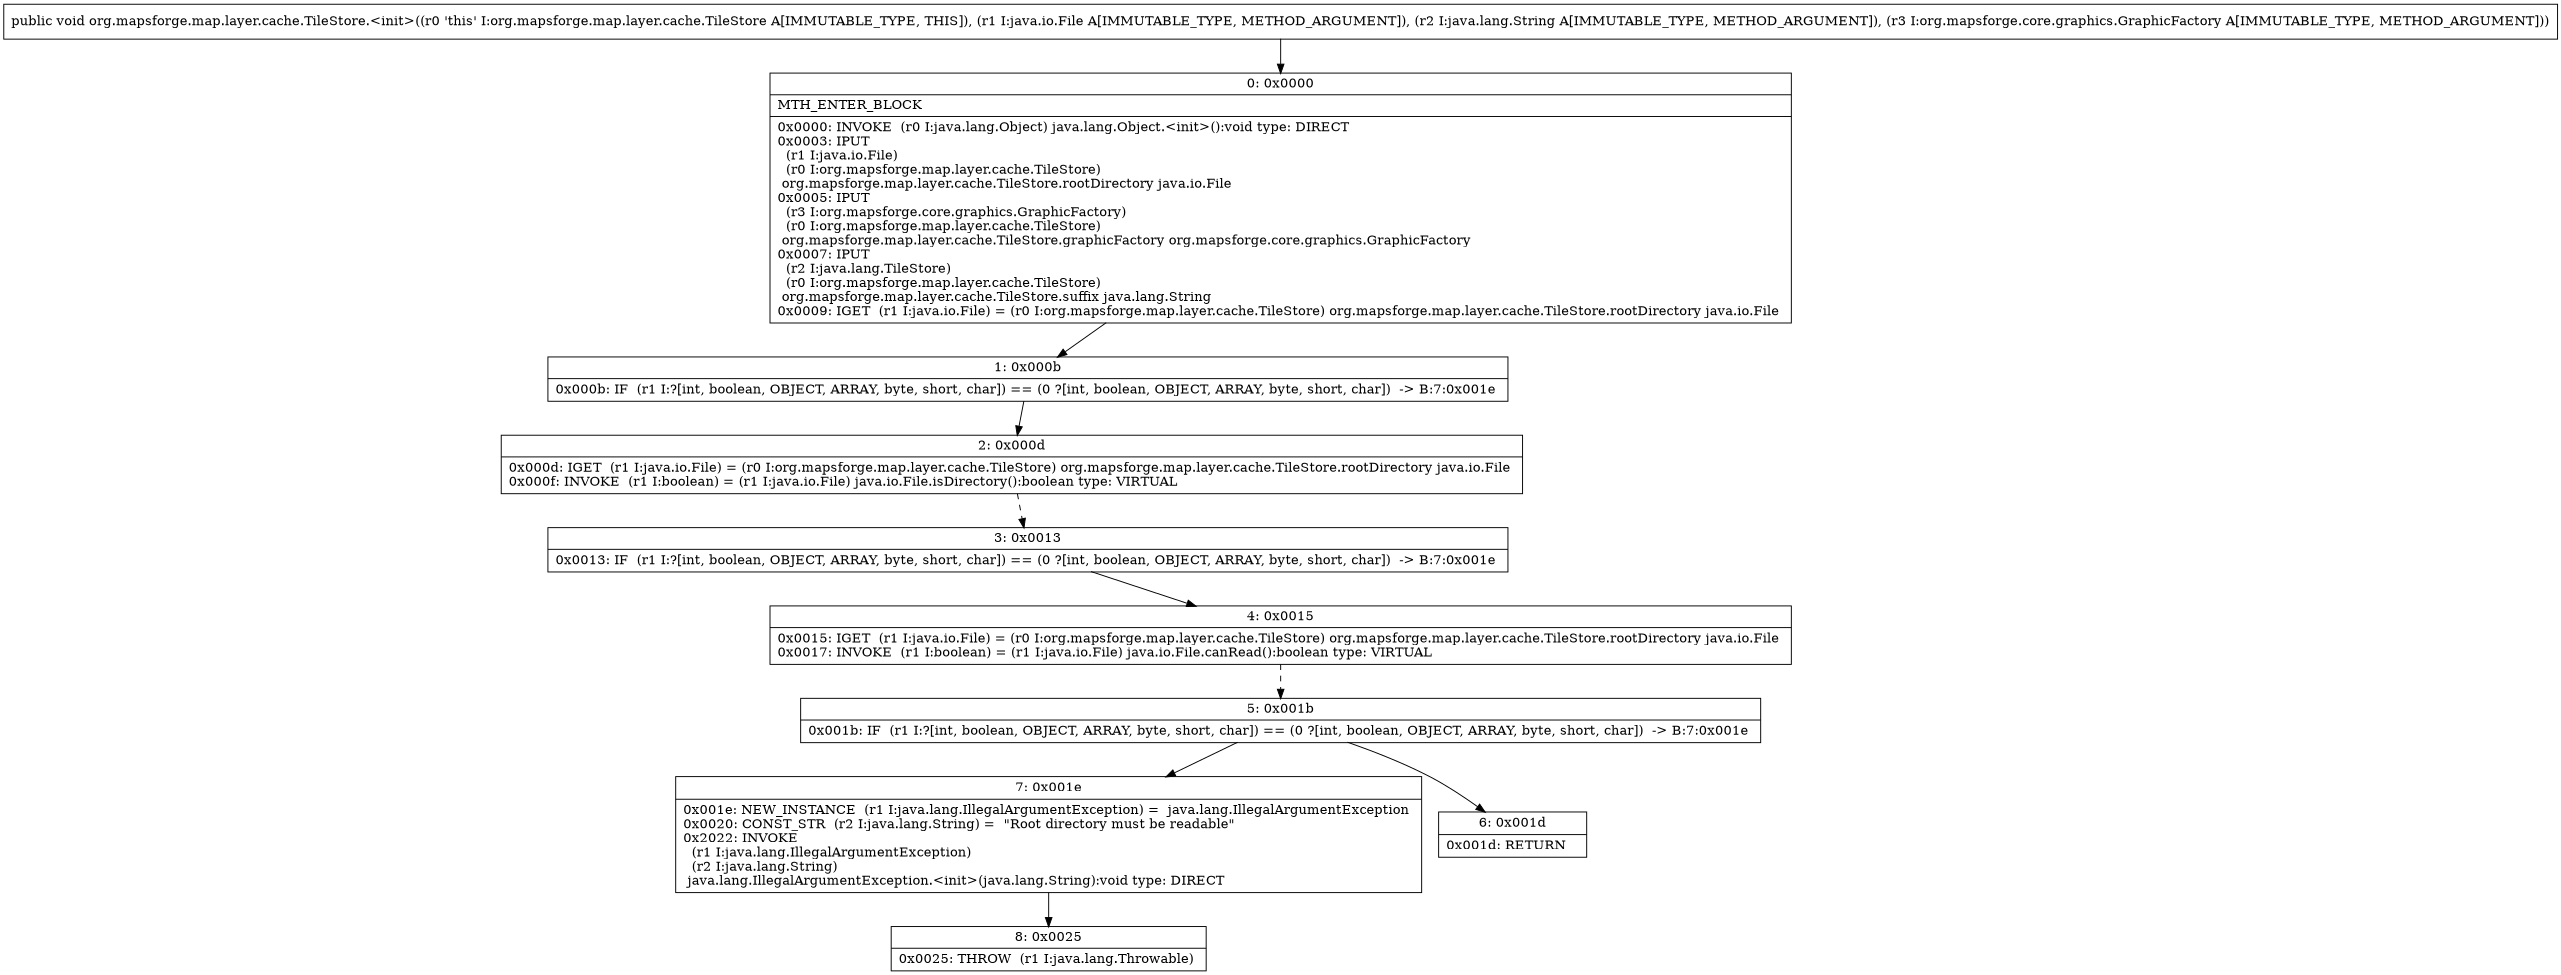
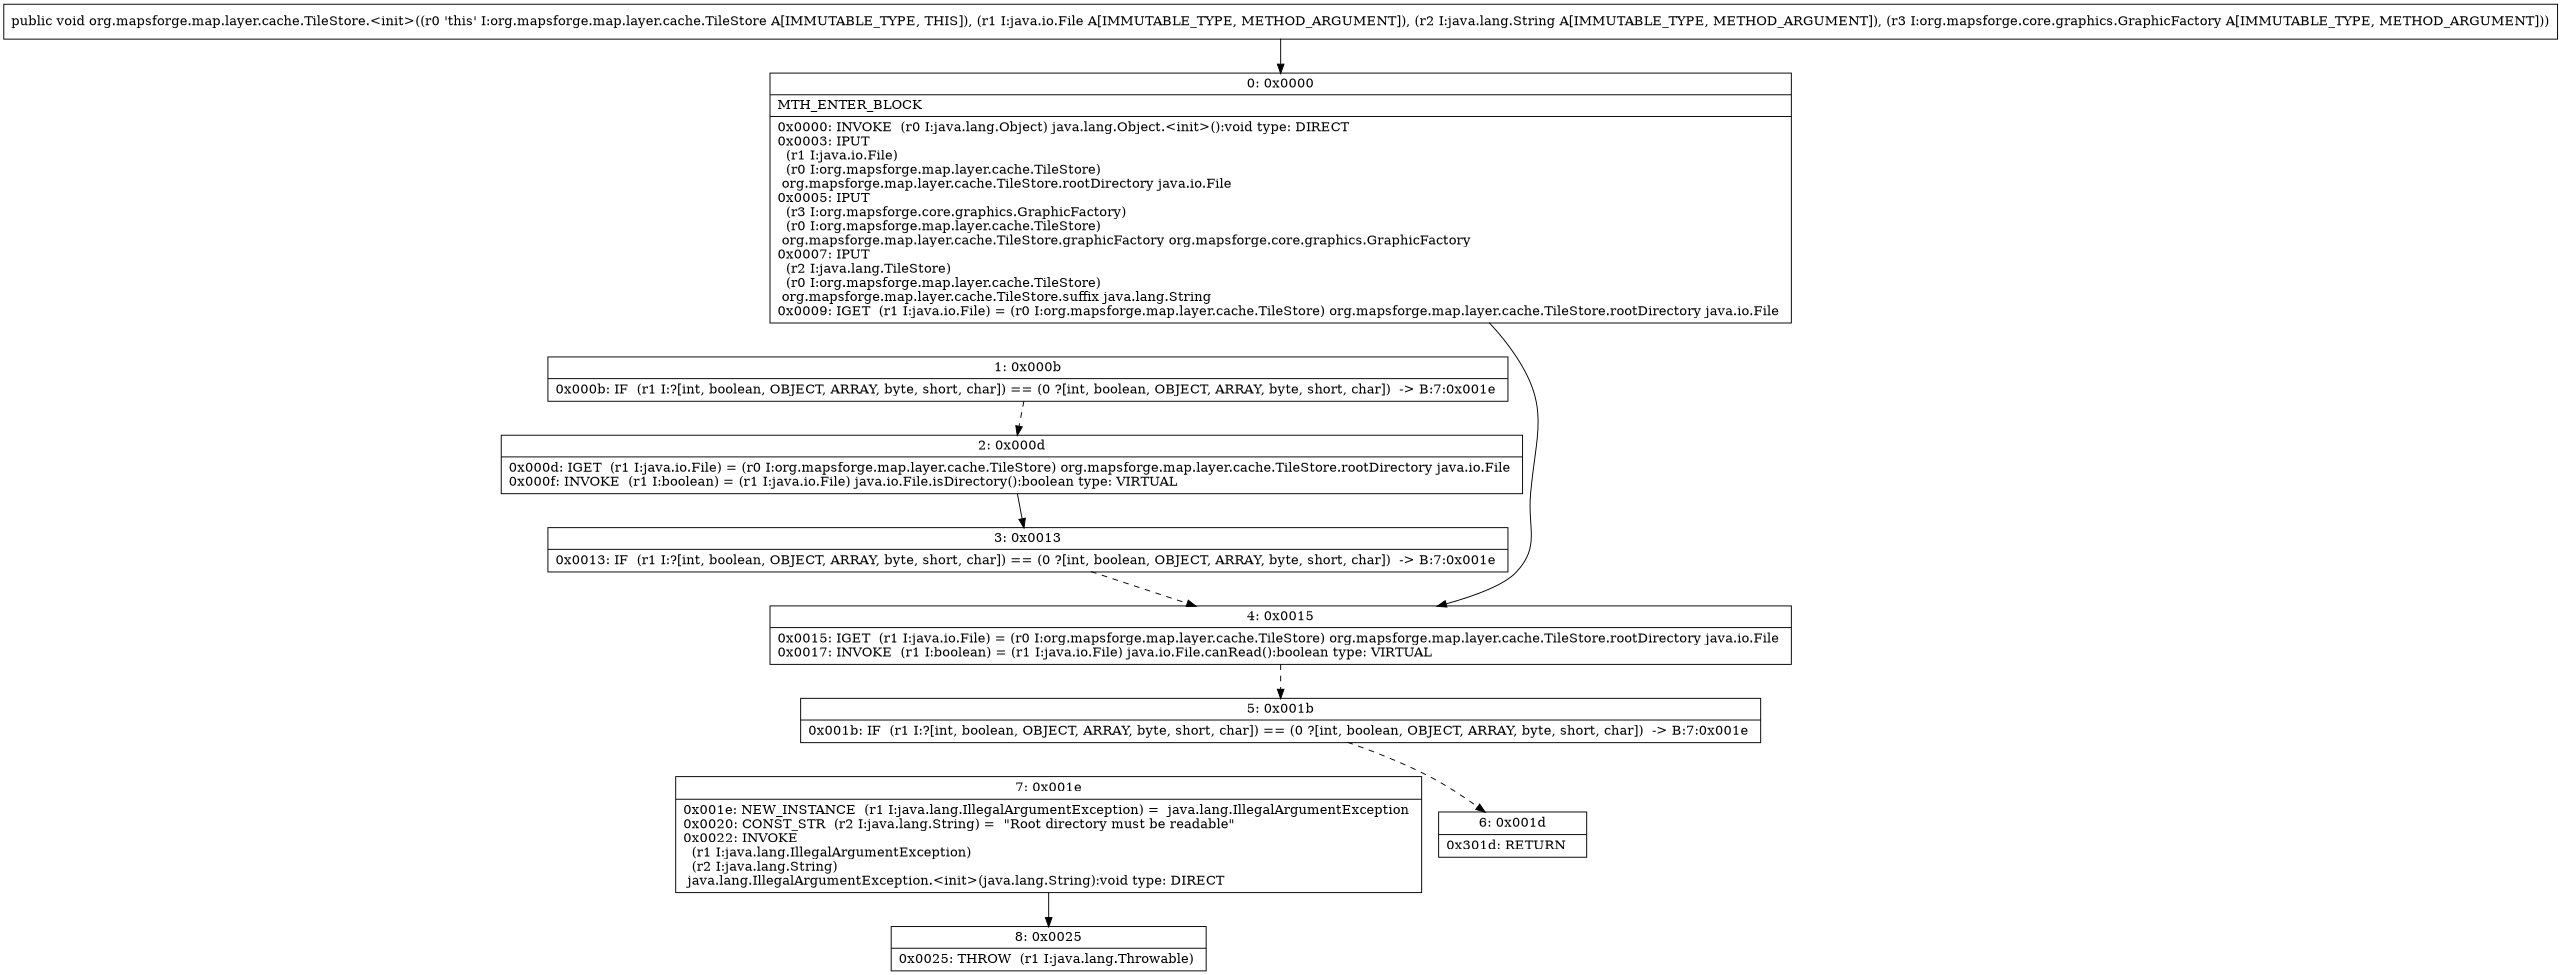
edge "0: 0x0000" -> "1: 0x000b": now "0: 0x0000" -> "4: 0x0015"
edge "1: 0x000b" -> "2: 0x000d": style solid -> dashed
edge "2: 0x000d" -> "3: 0x0013": style dashed -> solid
edge "3: 0x0013" -> "4: 0x0015": style solid -> dashed
edge "5: 0x001b" -> "7: 0x001e": removed
edge "5: 0x001b" -> "6: 0x001d": style solid -> dashed
node "7: 0x001e": text "0x2022: INVOKE" -> "0x0022: INVOKE"
node "6: 0x001d": text "0x001d: RETURN" -> "0x301d: RETURN"
